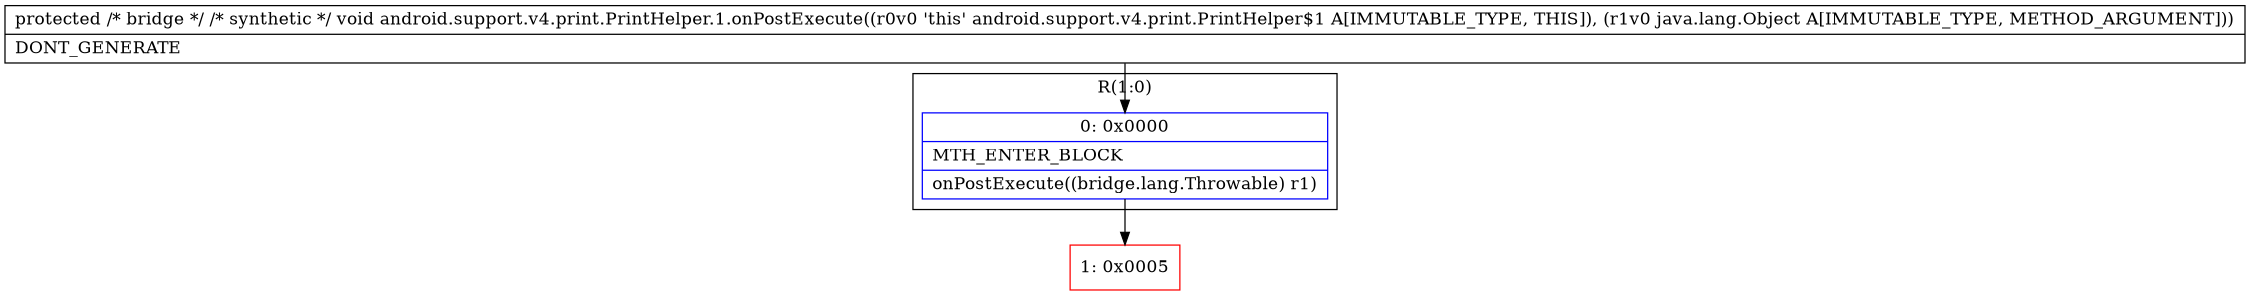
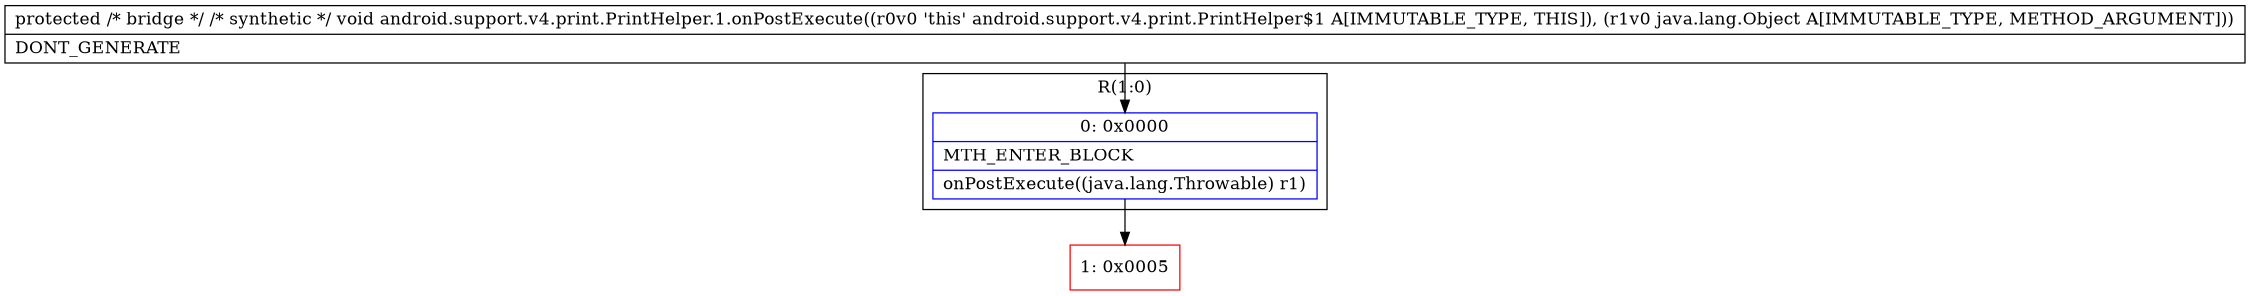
node "0: 0x0000": text "onPostExecute((bridge.lang.Throwable) r1)" -> "onPostExecute((java.lang.Throwable) r1)"
